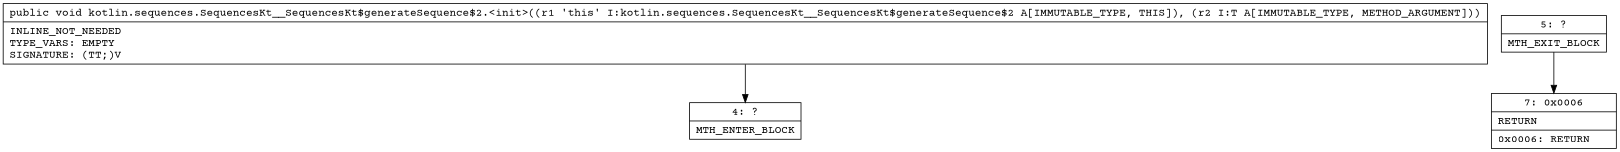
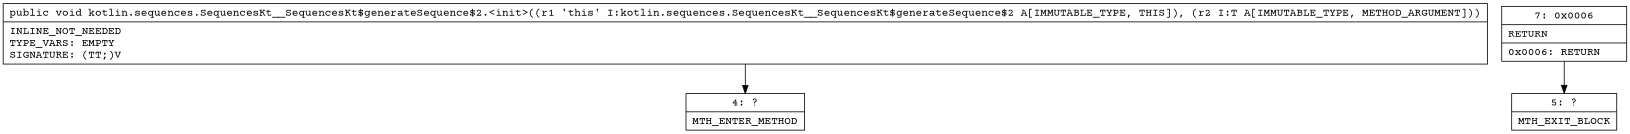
edge "5: ?" -> "7: 0x0006": reversed
node "4: ?": text "MTH_ENTER_BLOCK" -> "MTH_ENTER_METHOD"
